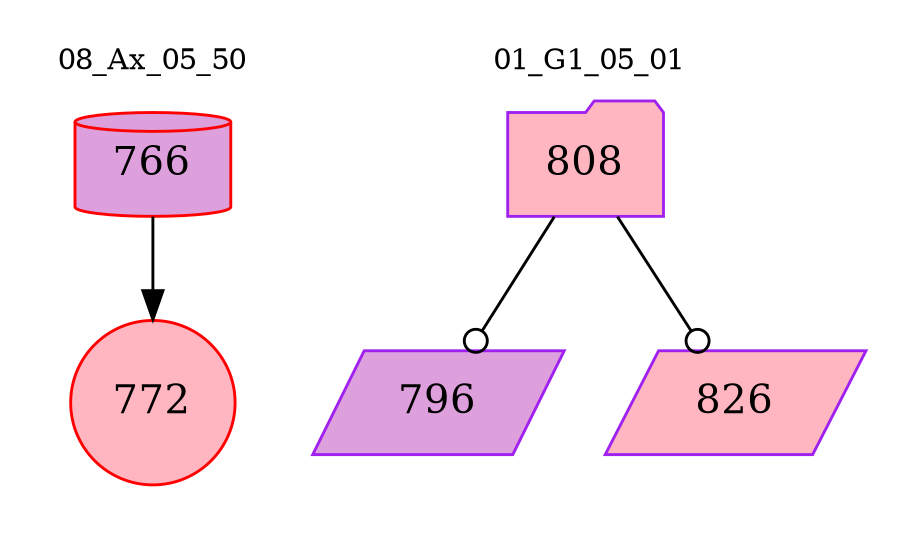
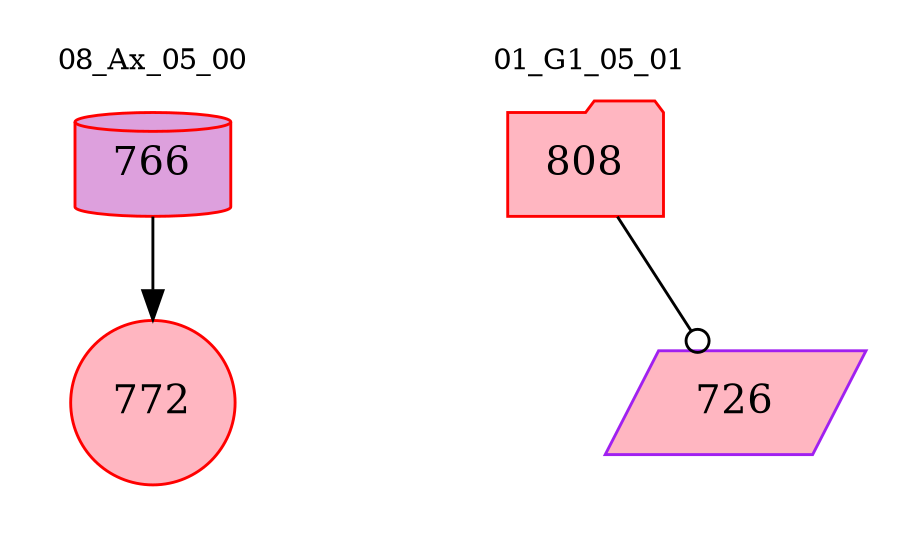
cluster "08_Ax_05_50": label "08_Ax_05_50" -> "08_Ax_05_00"
node "808": color purple -> red
node "796": removed
node "826": label "826" -> "726"
